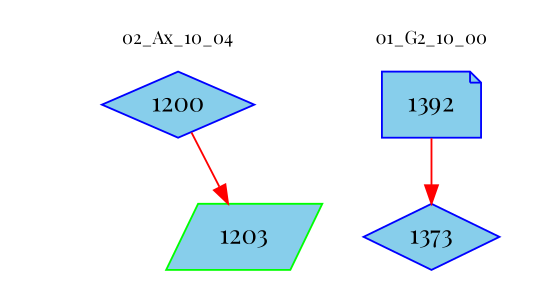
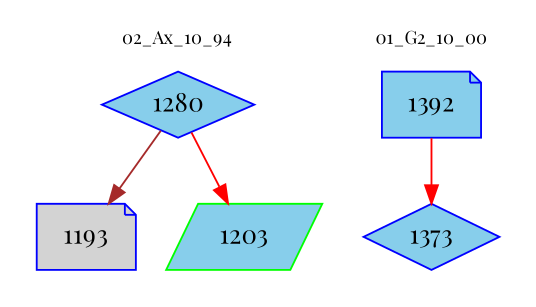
cluster "02_Ax_10_04": label "02_Ax_10_04" -> "02_Ax_10_94"
node "1200": label "1200" -> "1280"
node "1193": added
